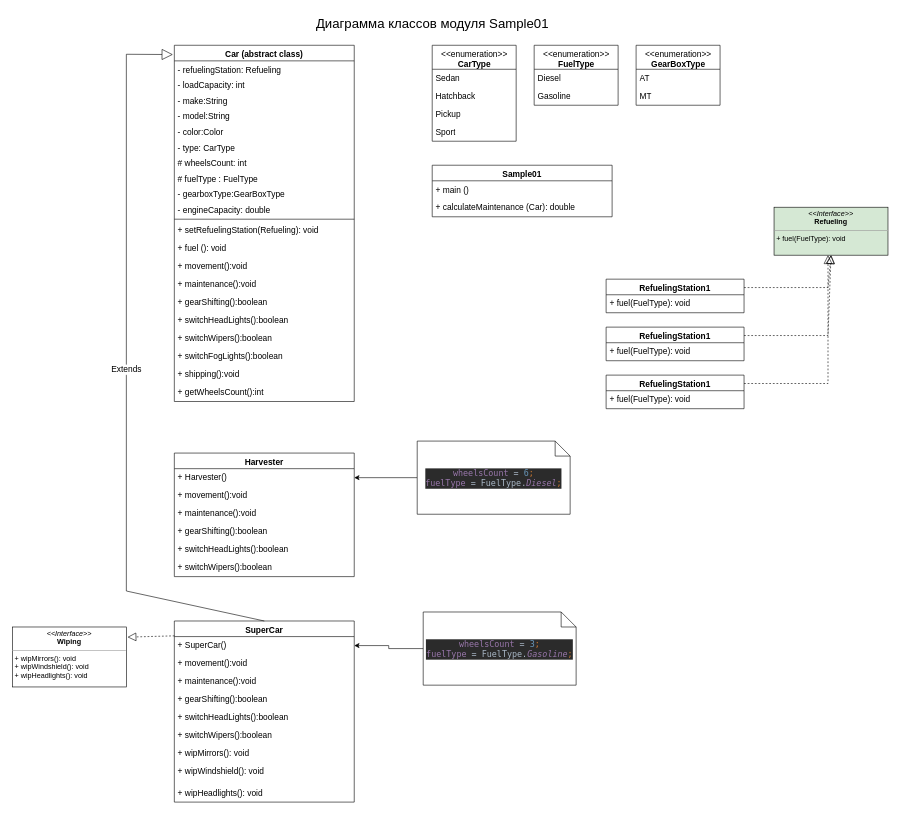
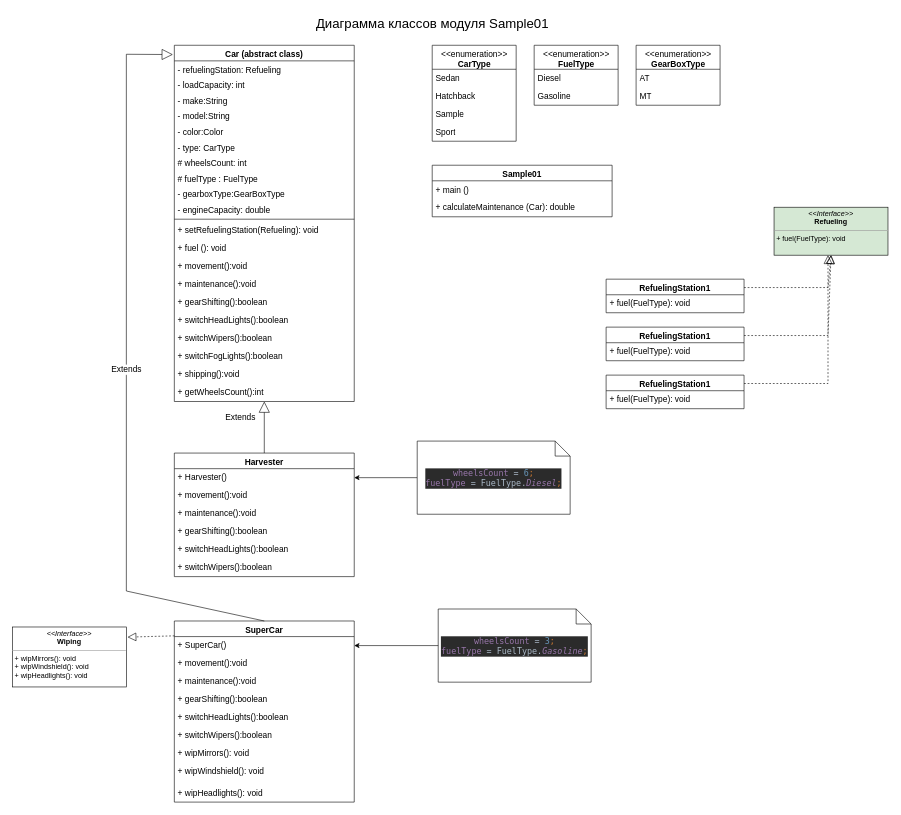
node "Pickup": label "Pickup" -> "Sample"
edge "Harvester" -> "Car (abstract class)": added, label "Extends"
node "wheelsCount = 3; fuelType = FuelType.Gasoline;": moved (500, 649) -> (515, 646)
